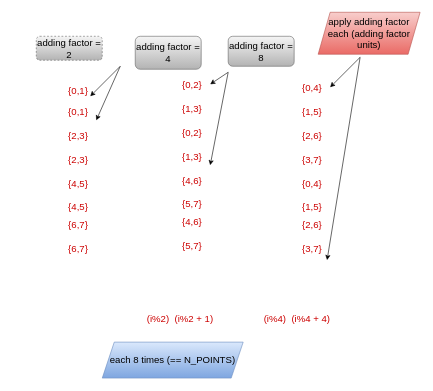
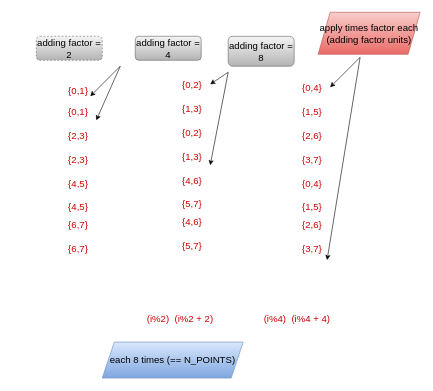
node "apply adding factor each (adding factor units)": label "apply adding factor each (adding factor units)" -> "apply times factor each (adding factor units)"
node "adding factor = 4": size 66x33 -> 66x24
node "(i%2) (i%2 + 1)": label "(i%2) (i%2 + 1)" -> "(i%2) (i%2 + 2)"
